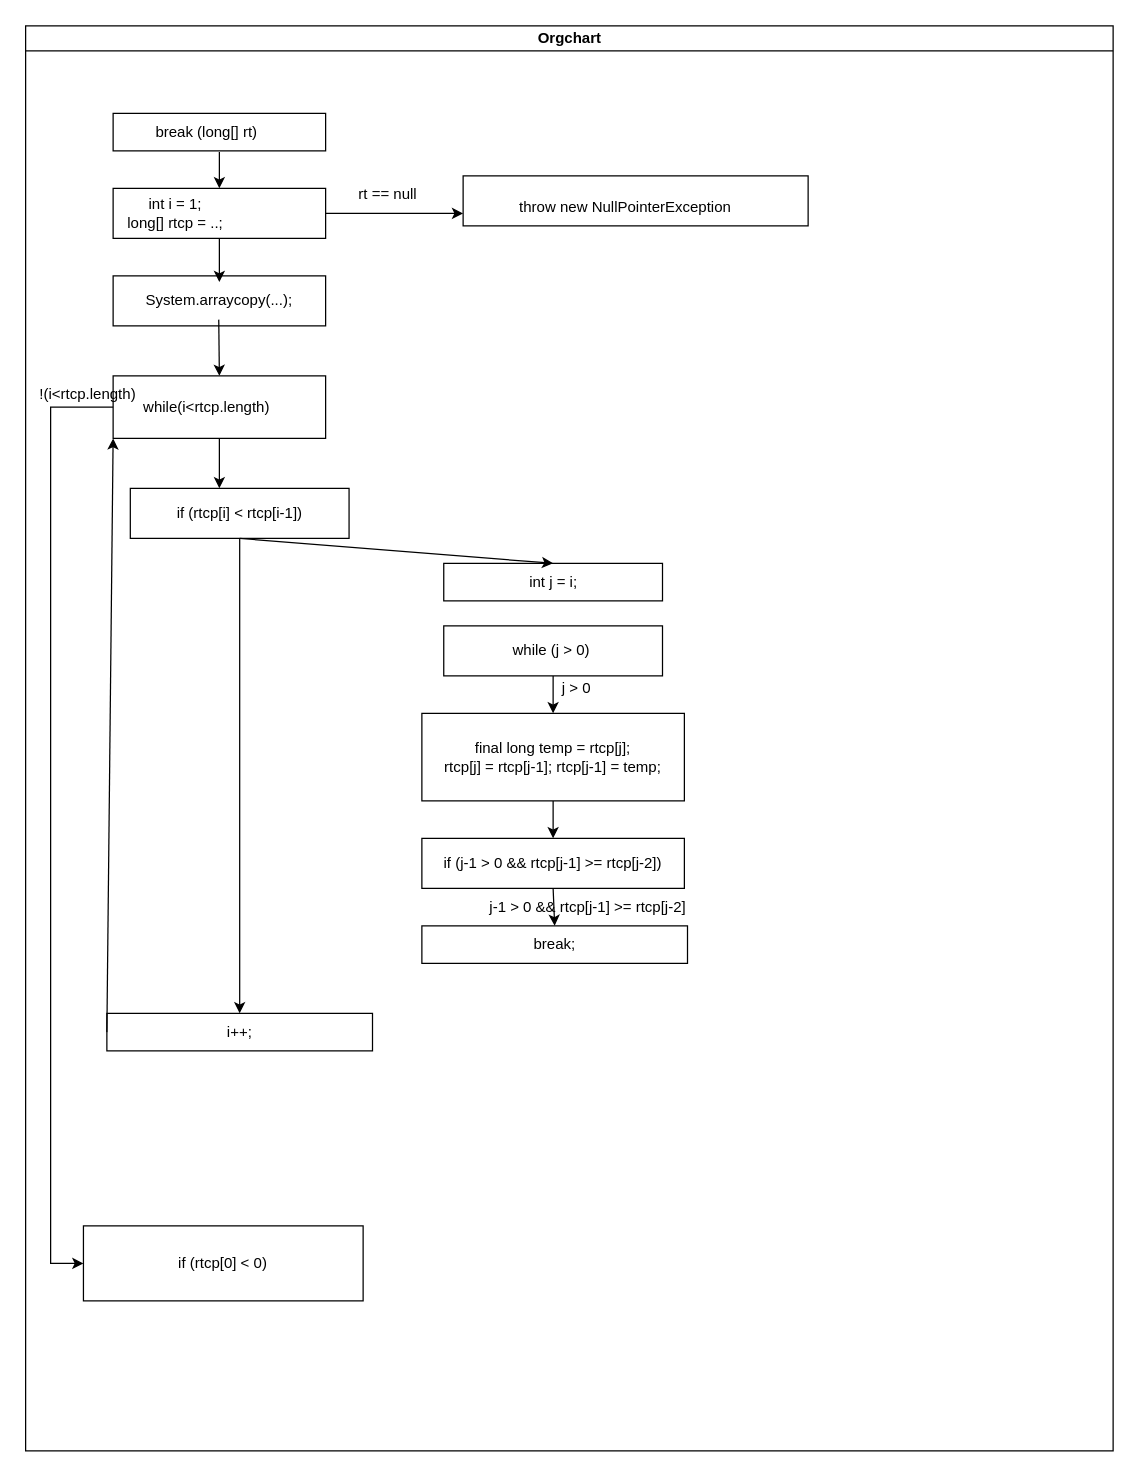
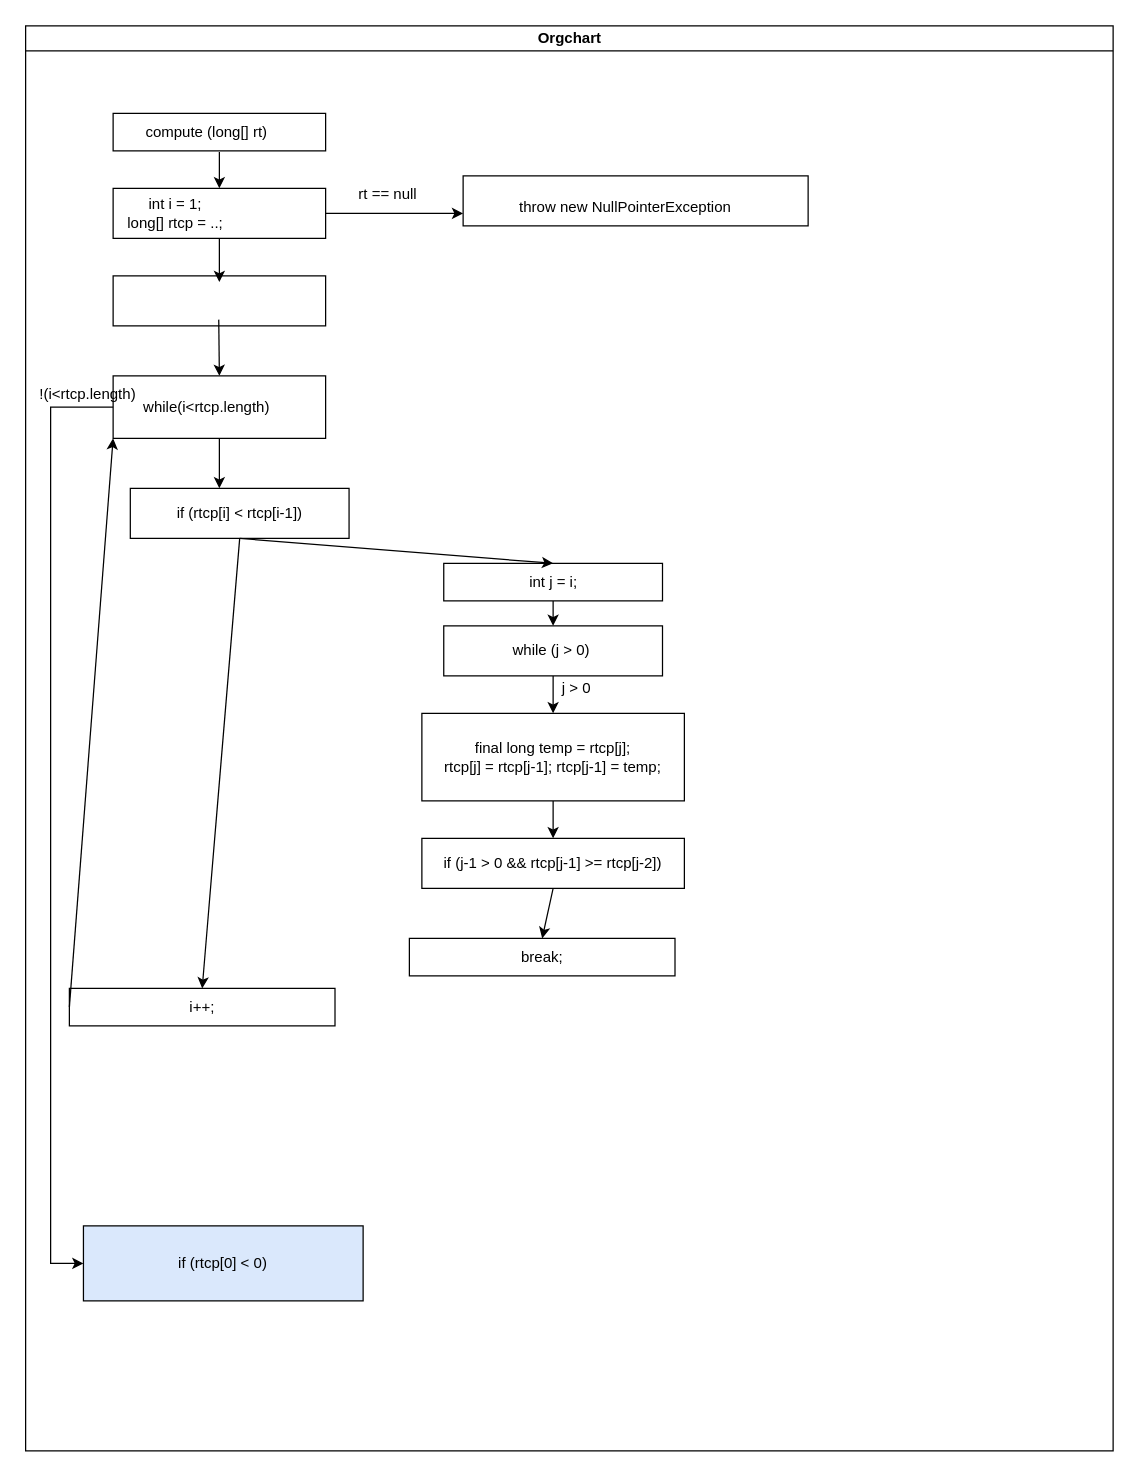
node "break (long[] rt)": label "break (long[] rt)" -> "compute (long[] rt)"
node "System.arraycopy(...);": removed
edge "int j = i;" -> "while (j > 0)": added
node "j-1 > 0 && rtcp[j-1] >= rtcp[j-2]": removed
node "break;": moved (555, 944) -> (542, 957)
node "i++;": moved (240, 1032) -> (202, 1007)
node "if (rtcp[0] < 0)": fillcolor #ffffff -> #dae8fc
